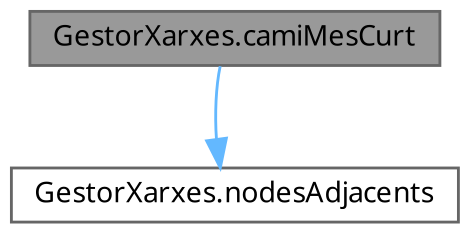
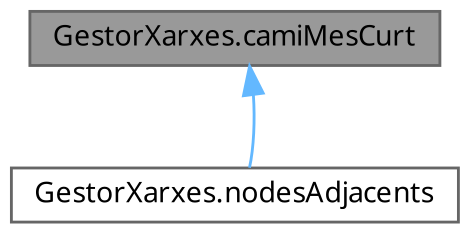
edge "GestorXarxes.camiMesCurt" -> "GestorXarxes.nodesAdjacents": reversed
